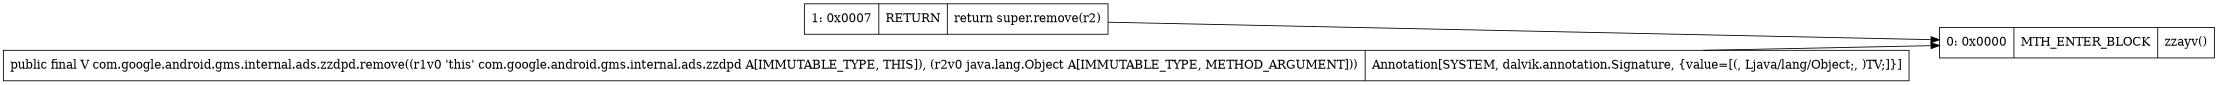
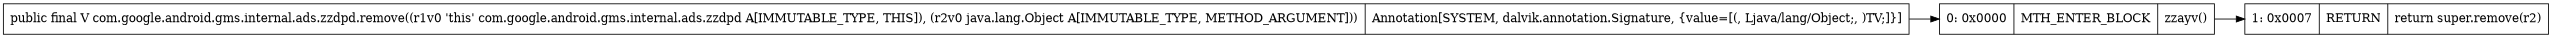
edge "1: 0x0007" -> "0: 0x0000": reversed
